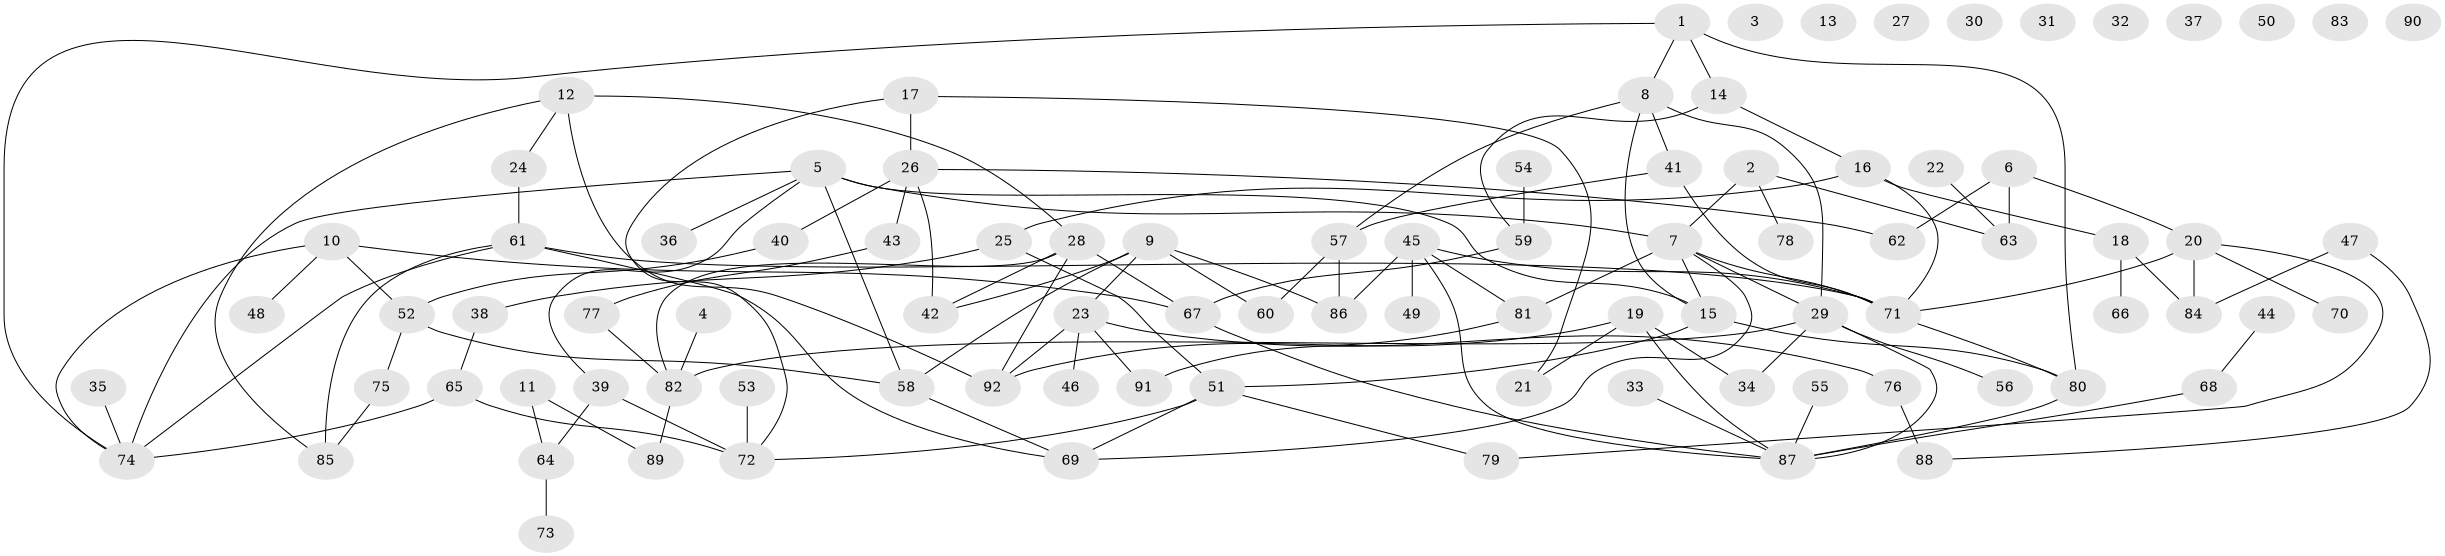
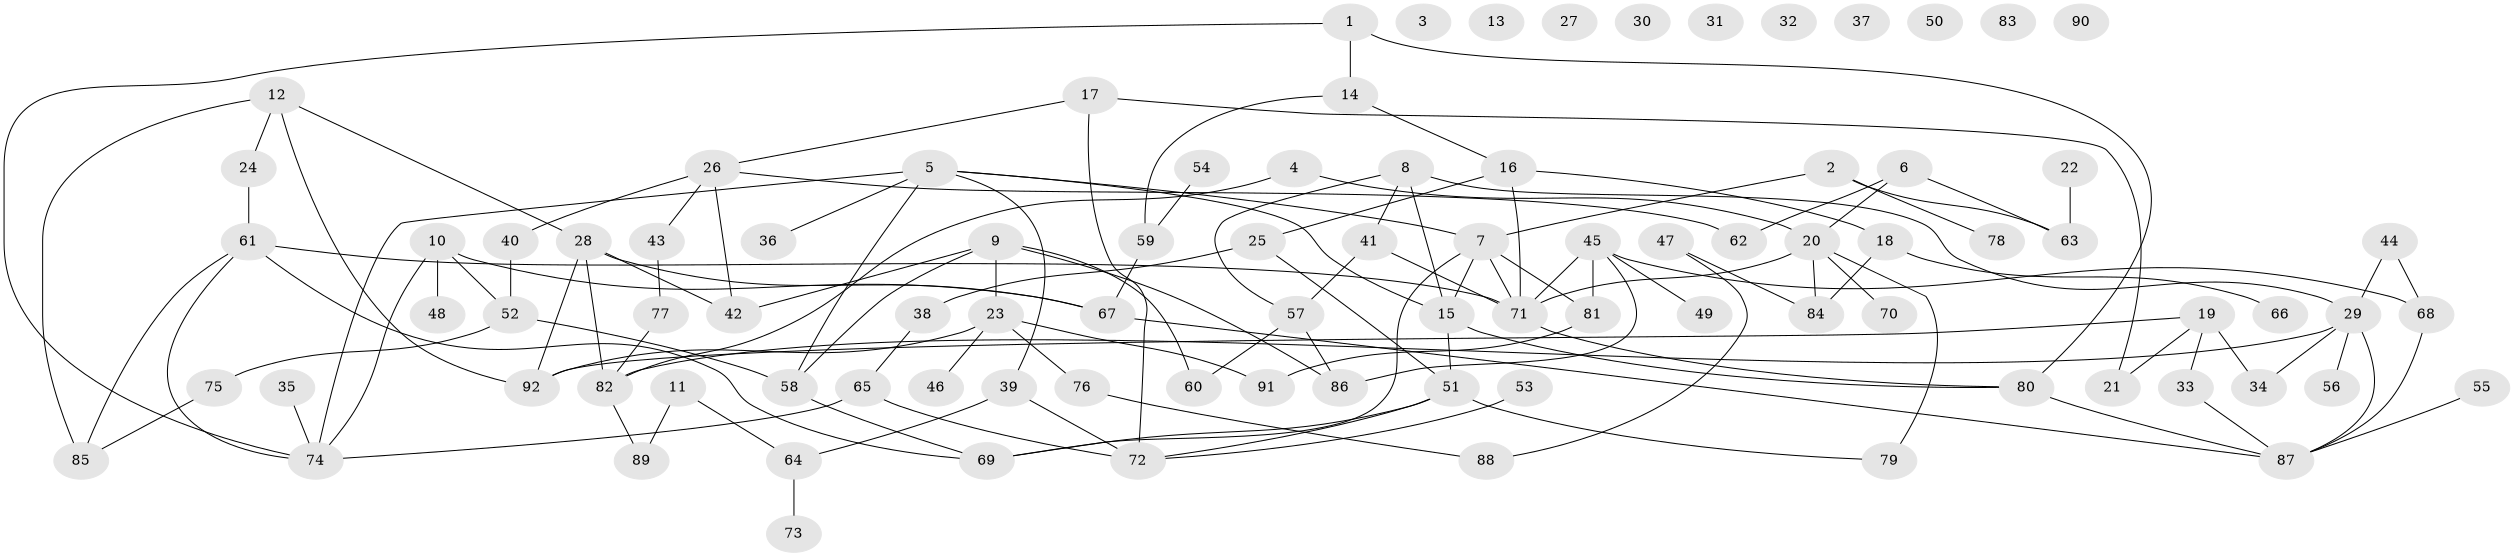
edge "1" -- "8": removed
edge "4" -- "20": added
edge "7" -- "29": now "44" -- "29"
edge "19" -- "87": now "19" -- "33"
edge "45" -- "87": now "45" -- "68"
